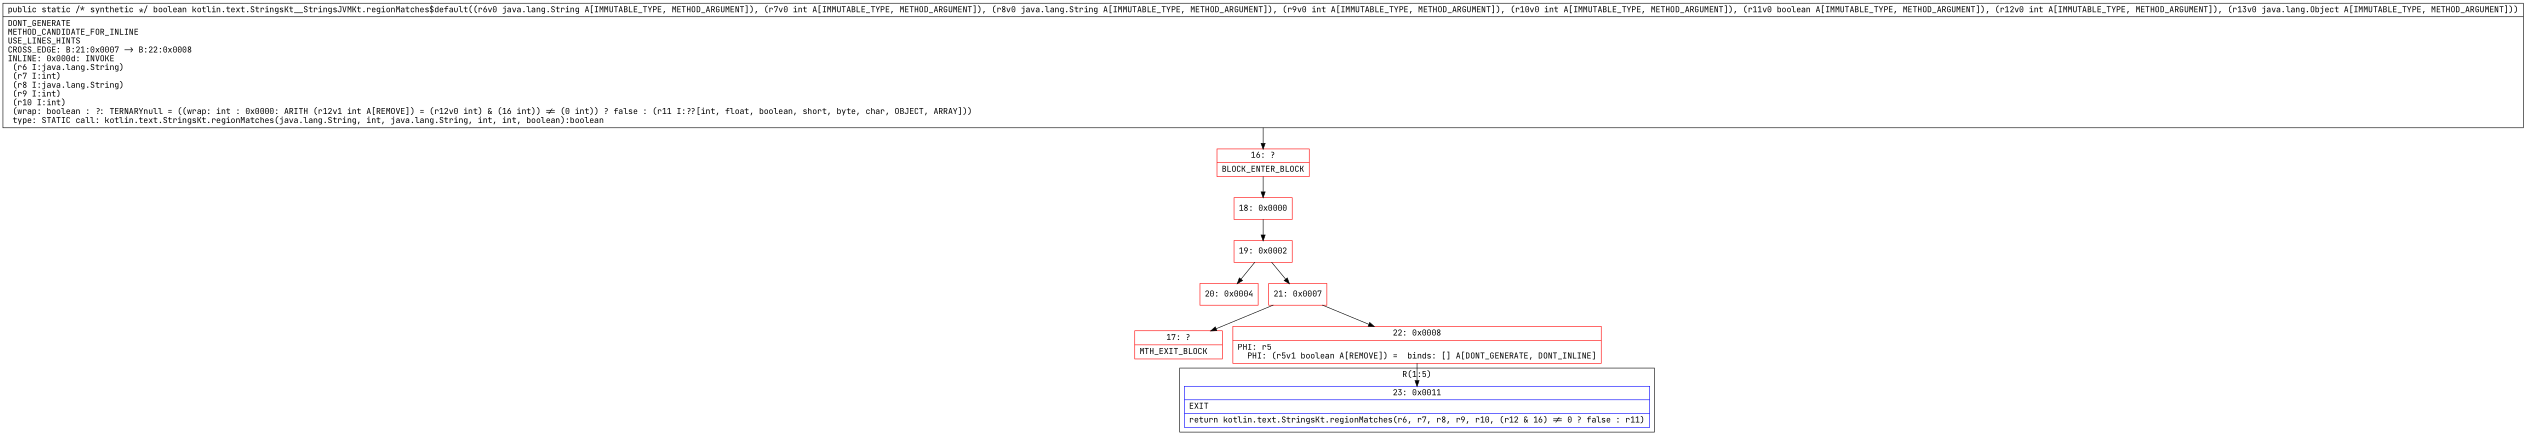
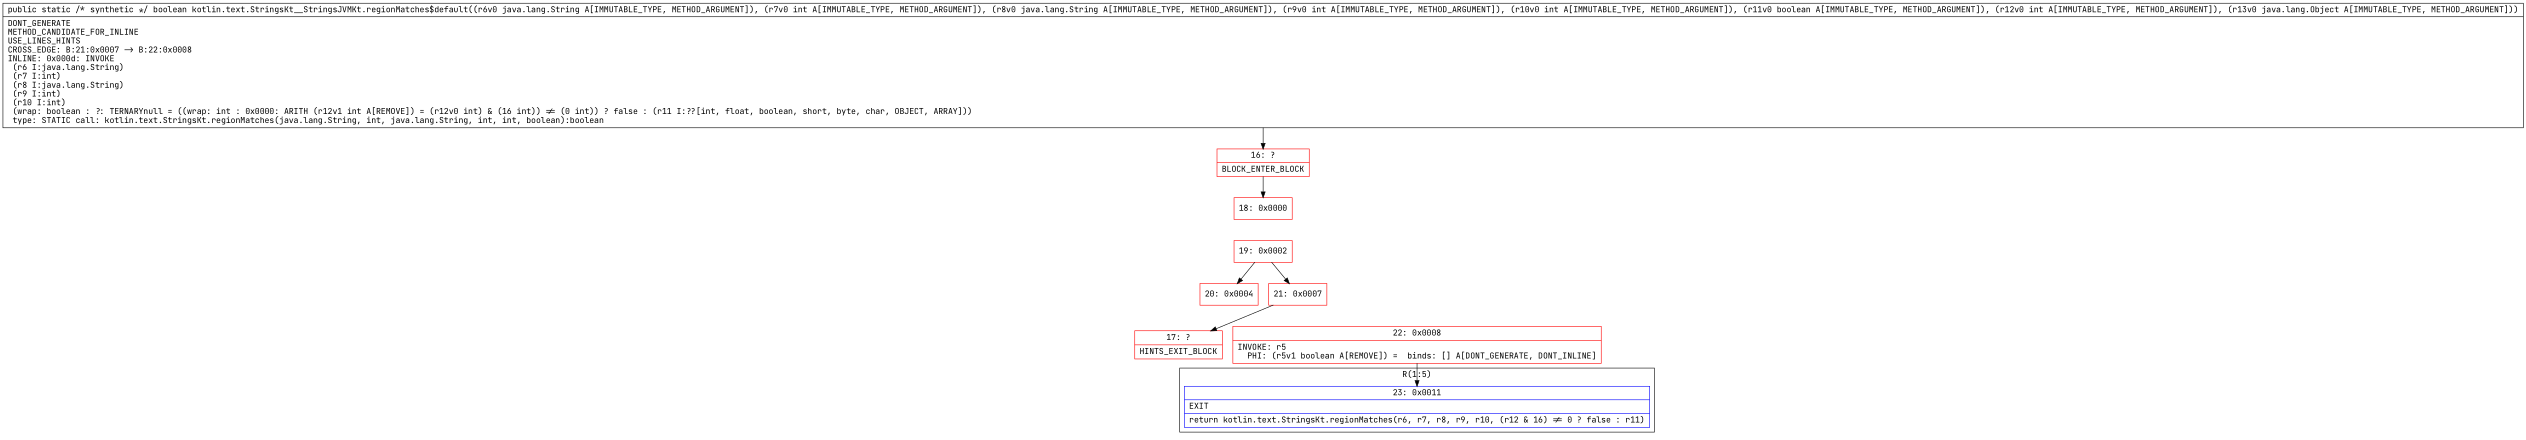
edge "18: 0x0000" -> "19: 0x0002": removed
edge "21: 0x0007" -> "22: 0x0008": removed
node "22: 0x0008": text "PHI: r5" -> "INVOKE: r5"
node "17: ?": text "MTH_EXIT_BLOCK" -> "HINTS_EXIT_BLOCK"
